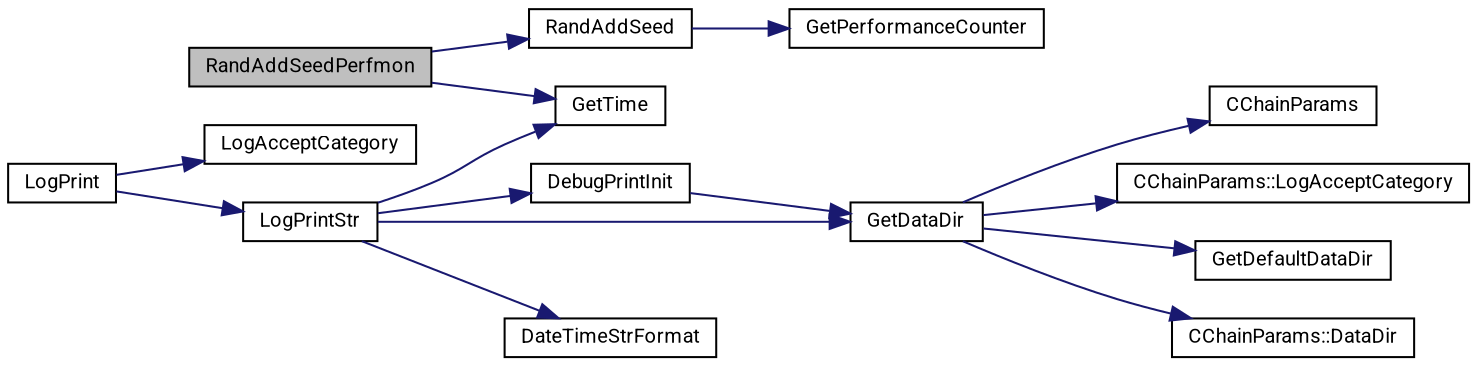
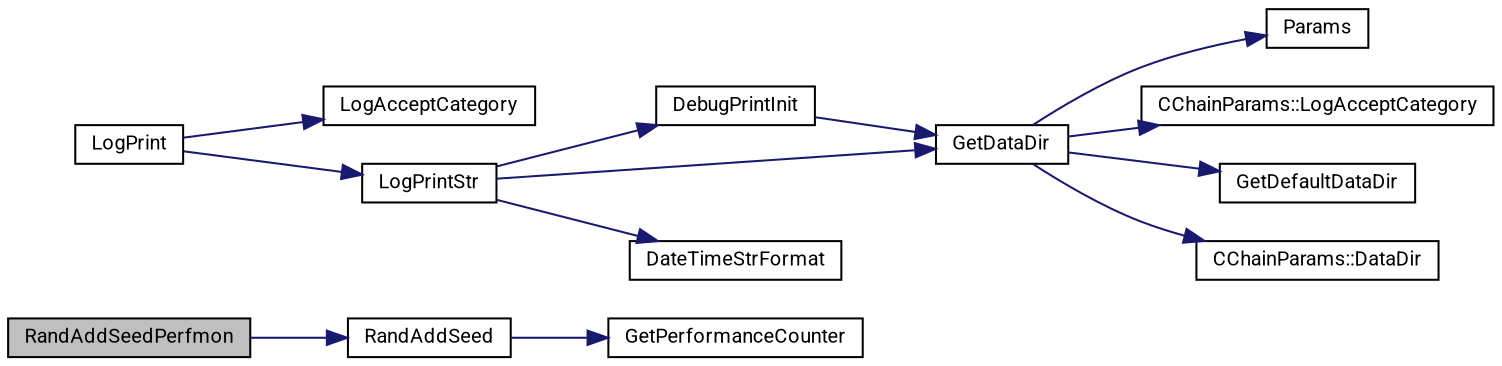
node "GetTime": removed
node "CChainParams": label "CChainParams" -> "Params"
